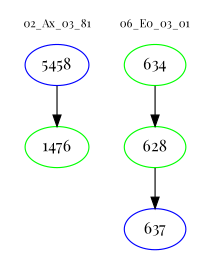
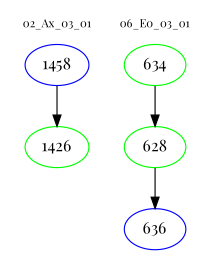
cluster "02_Ax_03_81": label "02_Ax_03_81" -> "02_Ax_03_01"
node "5458": label "5458" -> "1458"
node "1476": label "1476" -> "1426"
node "637": label "637" -> "636"
